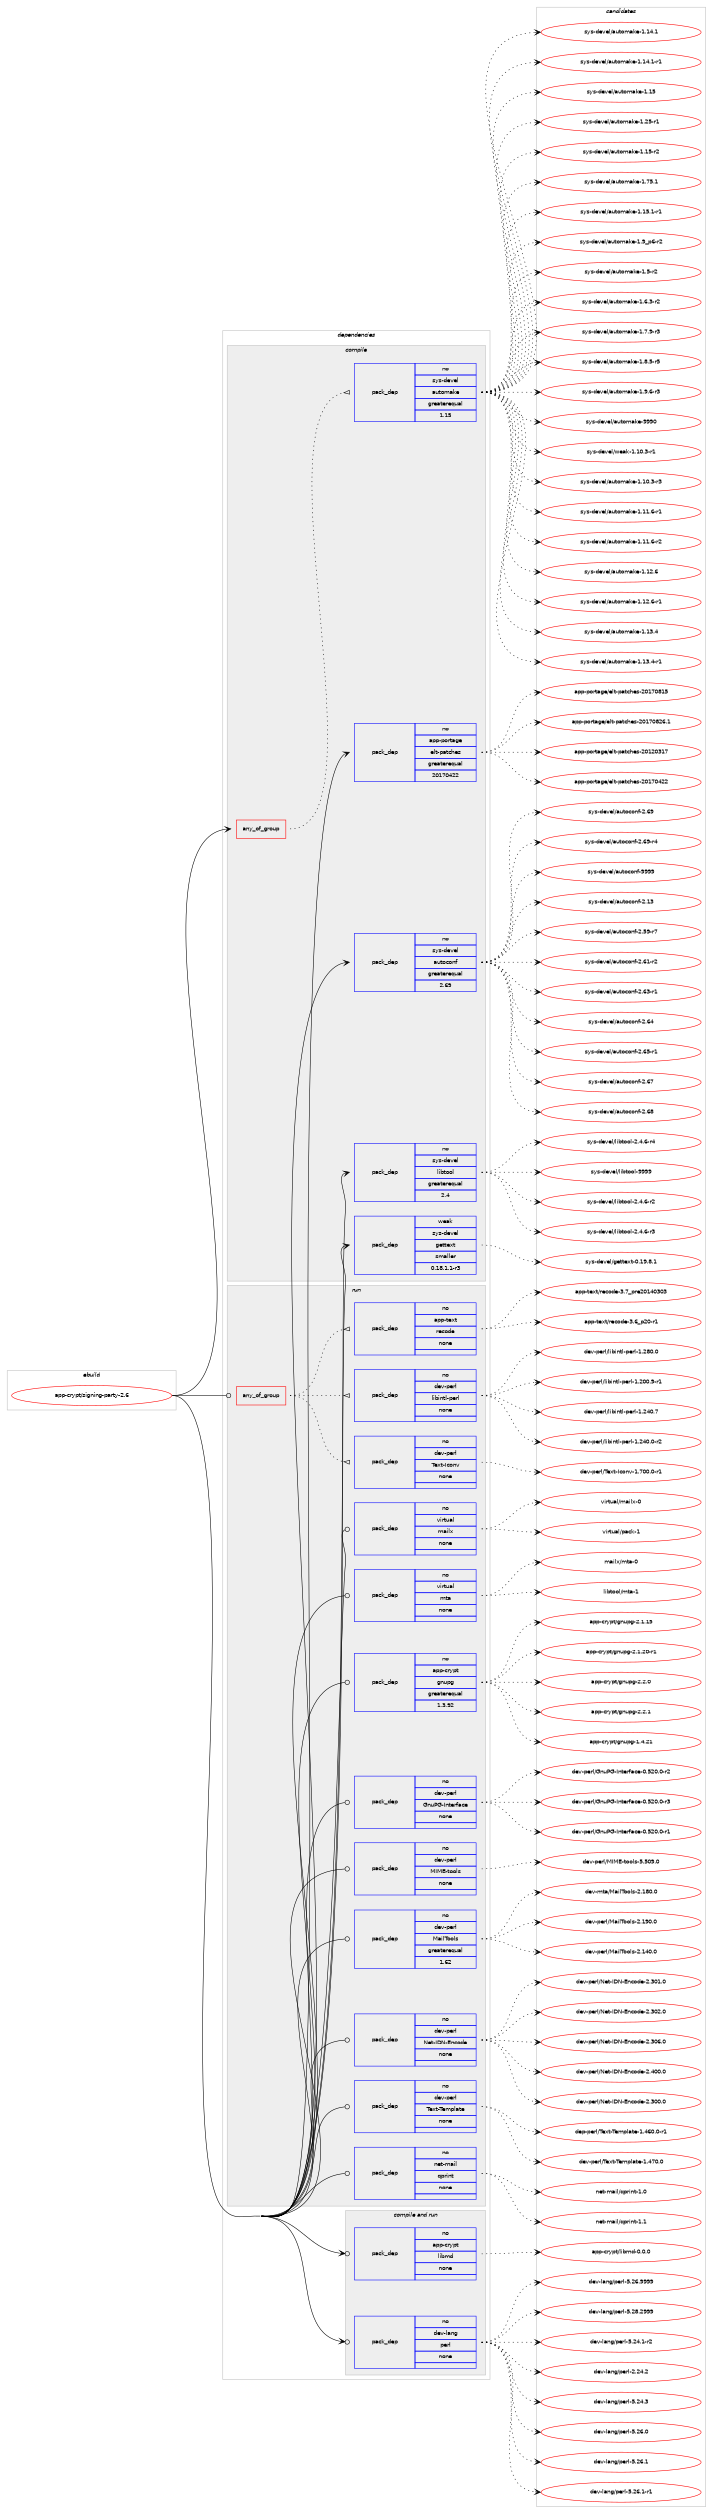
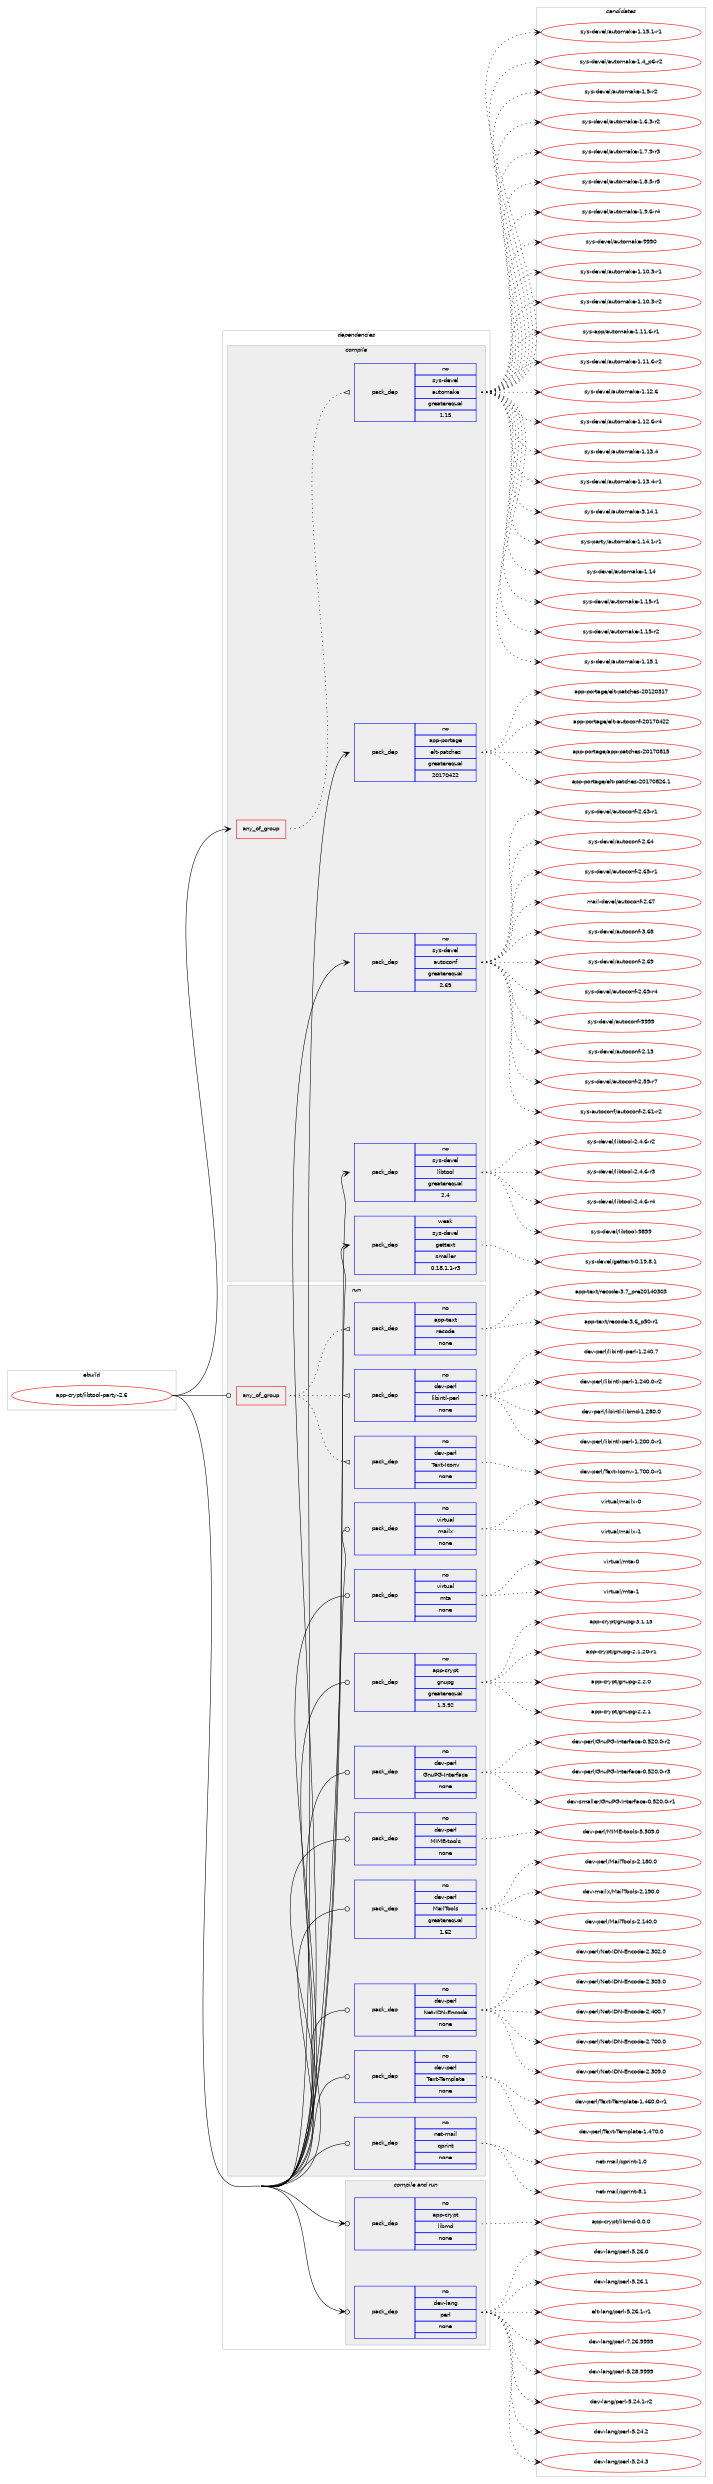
node "sys-devel/automake-1.14.1": label "sys-devel/automake-1.14.1" -> "sys-devel/automake-3.14.1"
node "sys-devel/automake-1.14.1-r1": label "sys-devel/automake-1.14.1-r1" -> "sys-party/automake-1.14.1-r1"
node "sys-devel/automake-1.15": label "sys-devel/automake-1.15" -> "sys-devel/automake-1.14"
node "sys-devel/automake-1.25-r1": label "sys-devel/automake-1.25-r1" -> "sys-devel/automake-1.15-r1"
node "sys-devel/automake-1.75.1": label "sys-devel/automake-1.75.1" -> "sys-devel/automake-1.15.1"
node "sys-devel/automake-1.9_p6-r2": label "sys-devel/automake-1.9_p6-r2" -> "sys-devel/automake-1.4_p6-r2"
node "sys-devel/automake-1.9.6-r3": label "sys-devel/automake-1.9.6-r3" -> "sys-devel/automake-1.9.6-r4"
node "sys-devel/weak-1.10.3-r1": label "sys-devel/weak-1.10.3-r1" -> "sys-devel/automake-1.10.3-r1"
node "sys-devel/automake-1.10.3-r3": label "sys-devel/automake-1.10.3-r3" -> "sys-devel/automake-1.10.3-r2"
node "sys-devel/automake-1.11.6-r1": label "sys-devel/automake-1.11.6-r1" -> "sys-app/automake-1.11.6-r1"
node "sys-devel/automake-1.12.6-r1": label "sys-devel/automake-1.12.6-r1" -> "sys-devel/automake-1.12.6-r4"
node "app-portage/elt-patches-20170815": label "app-portage/elt-patches-20170815" -> "app-portage/app-patches-20170815"
node "app-portage/elt-patches-20170422": label "app-portage/elt-patches-20170422" -> "app-portage/elt-autoconf-20170422"
node "sys-devel/autoconf-2.61-r2": label "sys-devel/autoconf-2.61-r2" -> "sys-autoconf/autoconf-2.61-r2"
node "sys-devel/autoconf-2.67": label "sys-devel/autoconf-2.67" -> "mail-devel/autoconf-2.67"
node "sys-devel/autoconf-2.68": label "sys-devel/autoconf-2.68" -> "sys-devel/autoconf-3.68"
node "sys-devel/libtool-9999": label "sys-devel/libtool-9999" -> "sys-devel/libtool-9899"
node "app-text/recode-3.6_p20-r1": label "app-text/recode-3.6_p20-r1" -> "app-text/recode-3.6_p50-r1"
node "dev-perl/libintl-perl-1.280.0": label "dev-perl/libintl-perl-1.280.0" -> "dev-perl/libintl-libmd-1.280.0"
node "dev-perl/libintl-perl-1.200.9-r1": label "dev-perl/libintl-perl-1.200.9-r1" -> "dev-perl/libintl-perl-1.200.0-r1"
node "app-crypt/signing-party-2.6": label "app-crypt/signing-party-2.6" -> "app-crypt/libtool-party-2.6"
node "virtual/pack-1": label "virtual/pack-1" -> "virtual/mailx-1"
node "mailx/mta-0": label "mailx/mta-0" -> "virtual/mta-0"
node "libtool/mta-1": label "libtool/mta-1" -> "virtual/mta-1"
node "app-crypt/gnupg-2.1.15": label "app-crypt/gnupg-2.1.15" -> "app-crypt/gnupg-3.1.15"
node "app-crypt/gnupg-1.4.21": removed
node "dev-perl/GnuPG-Interface-0.520.0-r1": label "dev-perl/GnuPG-Interface-0.520.0-r1" -> "dev-smaller/GnuPG-Interface-0.520.0-r1"
node "dev-mta/MailTools-2.180.0": label "dev-mta/MailTools-2.180.0" -> "dev-perl/MailTools-2.180.0"
node "dev-perl/MailTools-2.190.0": label "dev-perl/MailTools-2.190.0" -> "dev-mailx/MailTools-2.190.0"
node "dev-perl/Net-IDN-Encode-2.301.0": label "dev-perl/Net-IDN-Encode-2.301.0" -> "dev-perl/Net-IDN-Encode-2.309.0"
node "dev-perl/Net-IDN-Encode-2.306.0": label "dev-perl/Net-IDN-Encode-2.306.0" -> "dev-perl/Net-IDN-Encode-2.303.0"
node "dev-perl/Net-IDN-Encode-2.400.0": label "dev-perl/Net-IDN-Encode-2.400.0" -> "dev-perl/Net-IDN-Encode-2.400.7"
node "dev-perl/Net-IDN-Encode-2.300.0": label "dev-perl/Net-IDN-Encode-2.300.0" -> "dev-perl/Net-IDN-Encode-2.700.0"
node "dep-perl/Text-Template-1.460.0-r1": label "dep-perl/Text-Template-1.460.0-r1" -> "dev-perl/Text-Template-1.460.0-r1"
node "net-mail/qprint-1.1": label "net-mail/qprint-1.1" -> "net-mail/qprint-8.1"
node "dev-lang/perl-5.26.9999": label "dev-lang/perl-5.26.9999" -> "dev-lang/perl-7.26.9999"
node "dev-lang/perl-5.28.2999": label "dev-lang/perl-5.28.2999" -> "dev-lang/perl-5.28.9999"
node "dev-lang/perl-2.24.2": label "dev-lang/perl-2.24.2" -> "dev-lang/perl-5.24.2"
node "dev-lang/perl-5.26.1-r1": label "dev-lang/perl-5.26.1-r1" -> "elt-lang/perl-5.26.1-r1"
